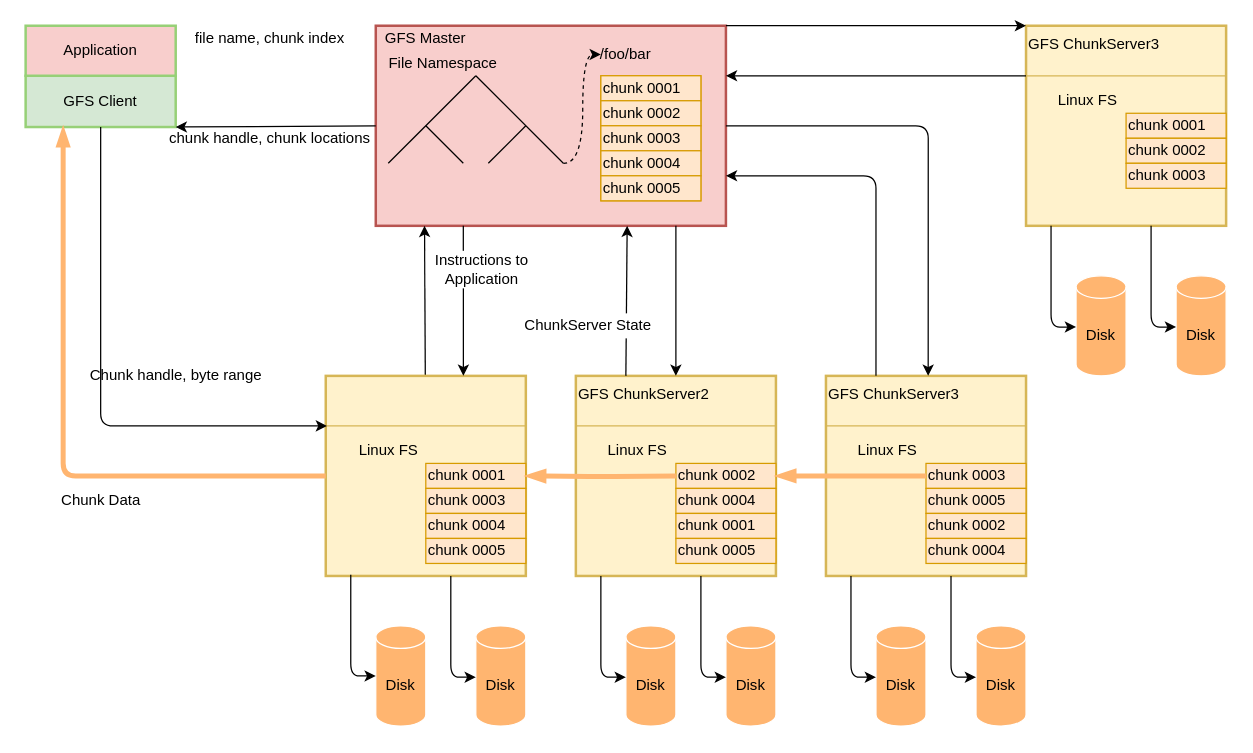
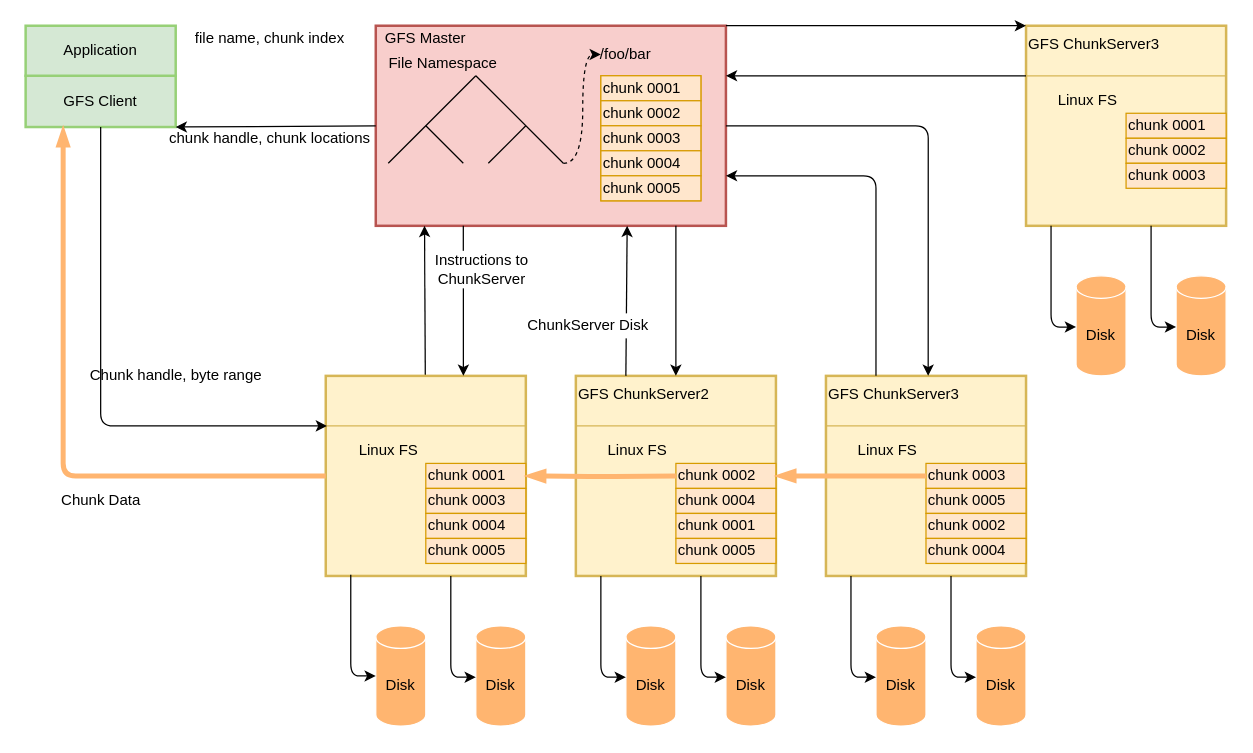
node "Application": fillcolor #f8cecc -> #d5e8d4
node "Instructions to Application": label "Instructions to Application" -> "Instructions to ChunkServer"
node "ChunkServer State": label "ChunkServer State" -> "ChunkServer Disk"
